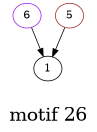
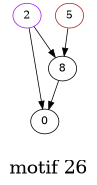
node "6": label "6" -> "2"
node "1": label "1" -> "8"
node "0": added
